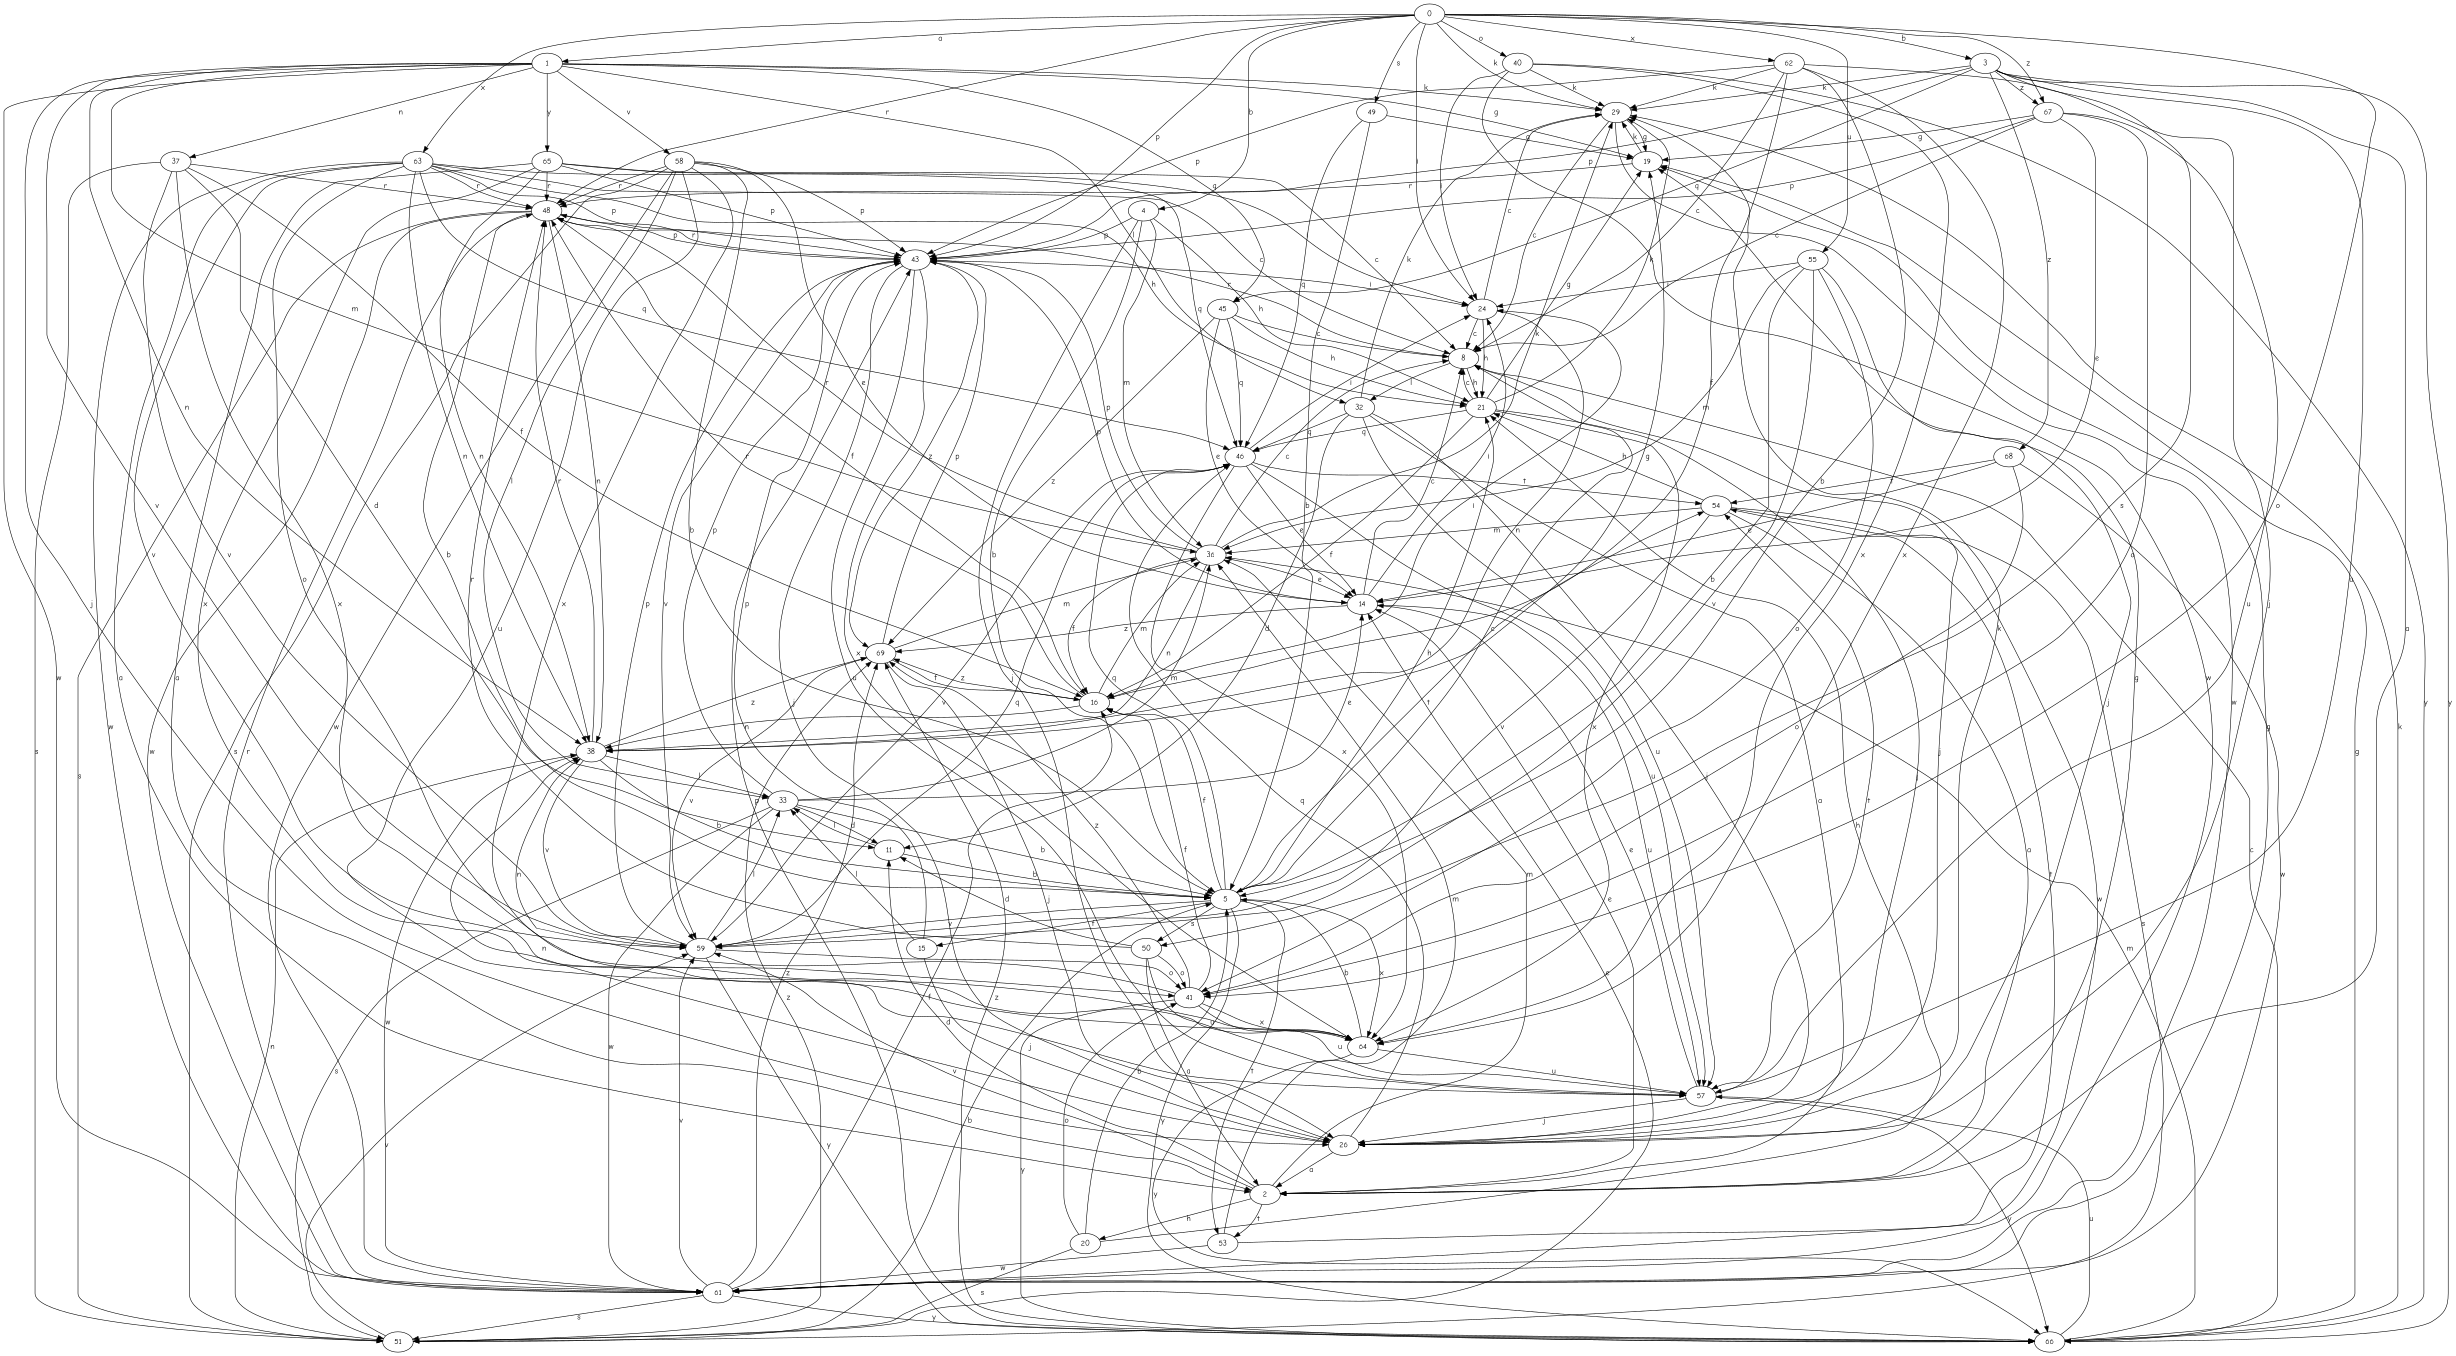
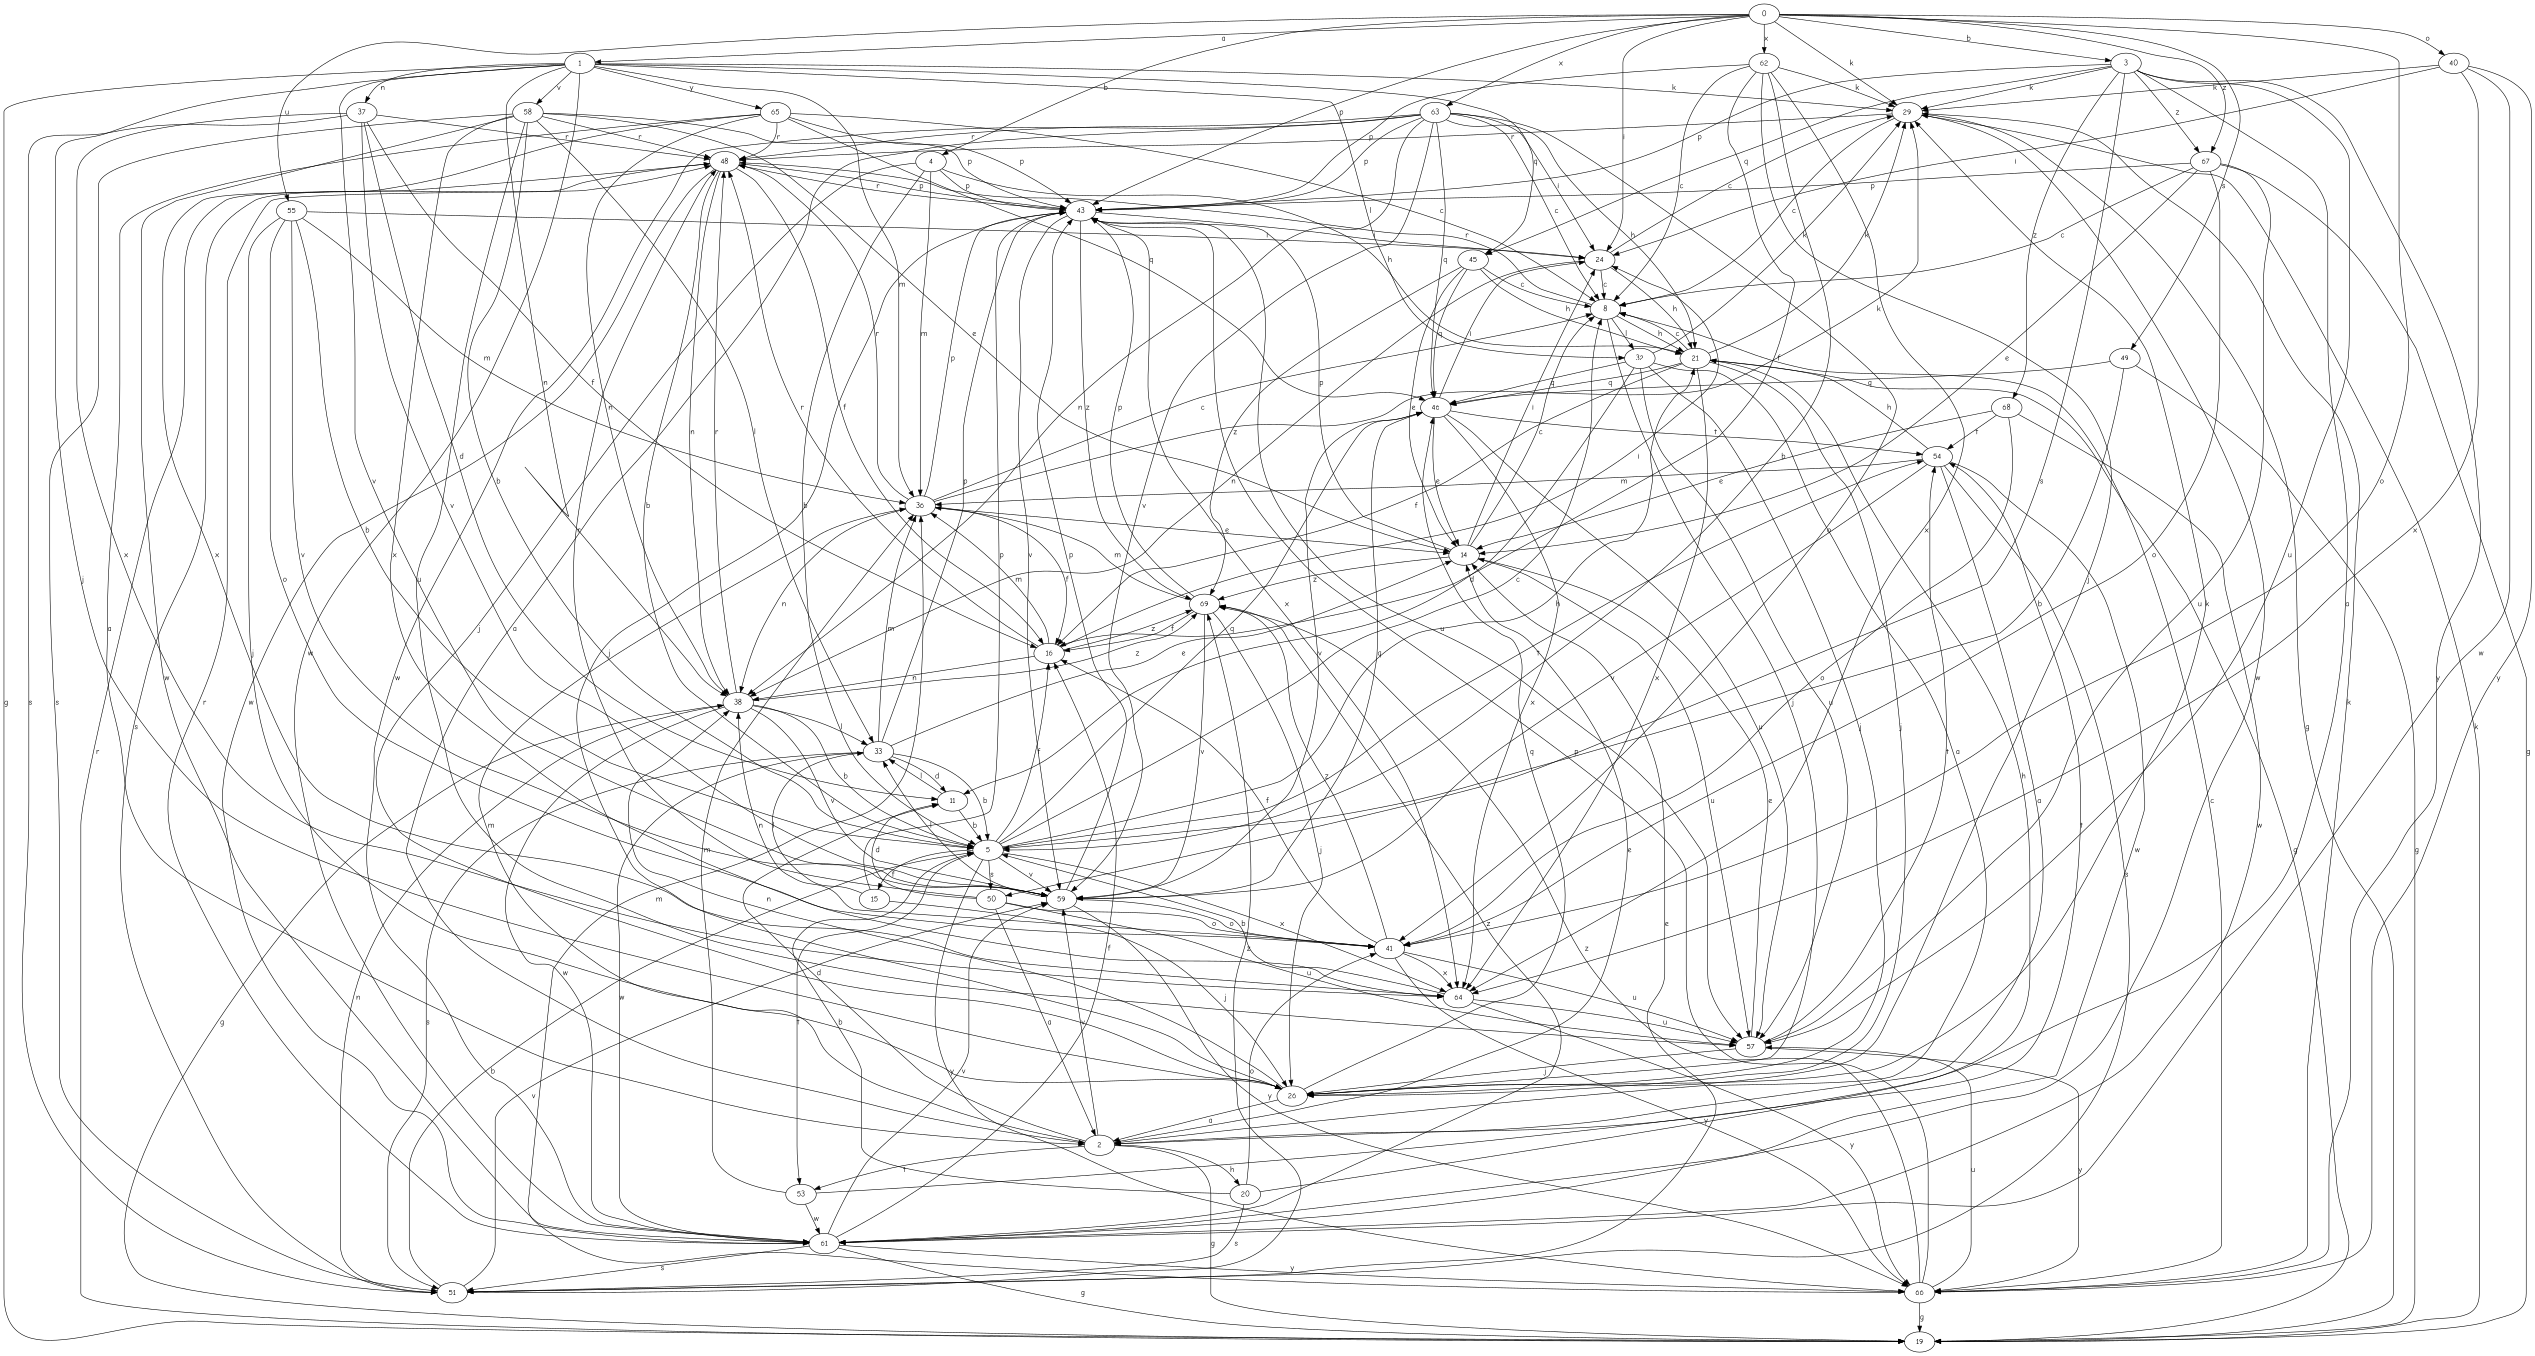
edge "0" -> "48": now "29" -> "48"
